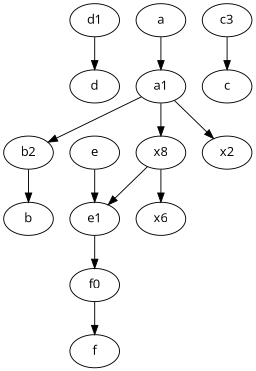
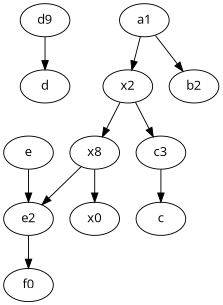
node "d1": label "d1" -> "d9"
node "a": removed
edge "x2" -> "c3": added
edge "a1" -> "x8": now "x2" -> "x8"
node "b": removed
node "e1": label "e1" -> "e2"
node "x6": label "x6" -> "x0"
node "f": removed
